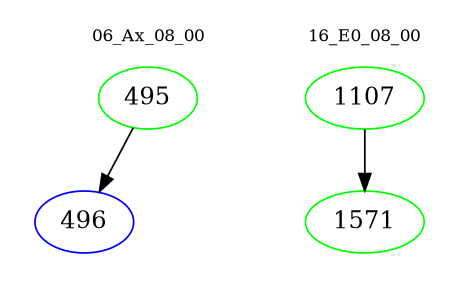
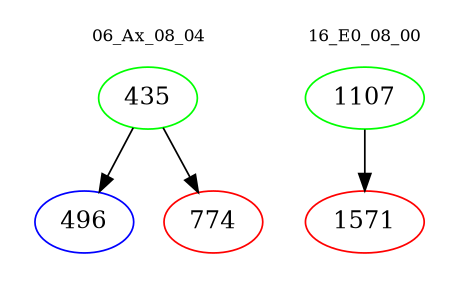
cluster "06_Ax_08_00": label "06_Ax_08_00" -> "06_Ax_08_04"
node "495": label "495" -> "435"
node "774": added
node "1571": color green -> red
